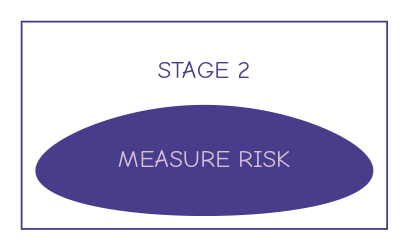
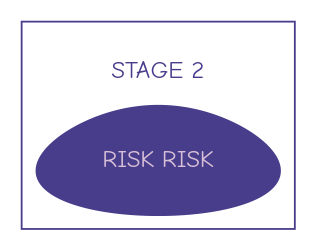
node "MEASURE RISK": label "MEASURE RISK" -> "RISK RISK"
